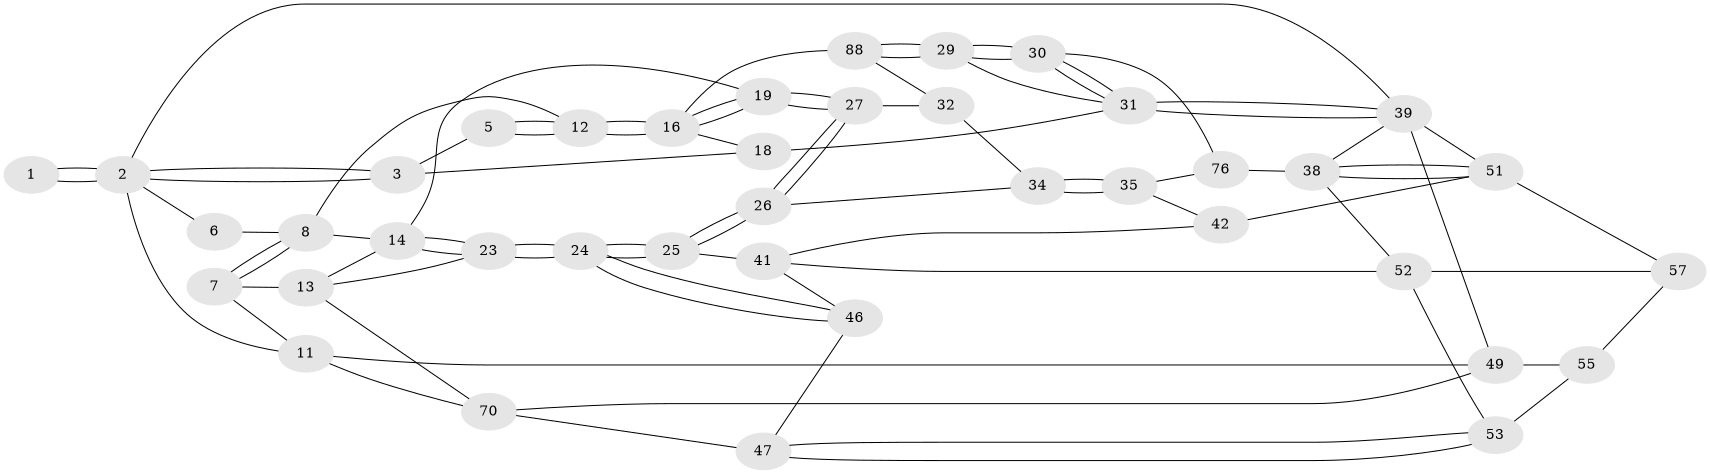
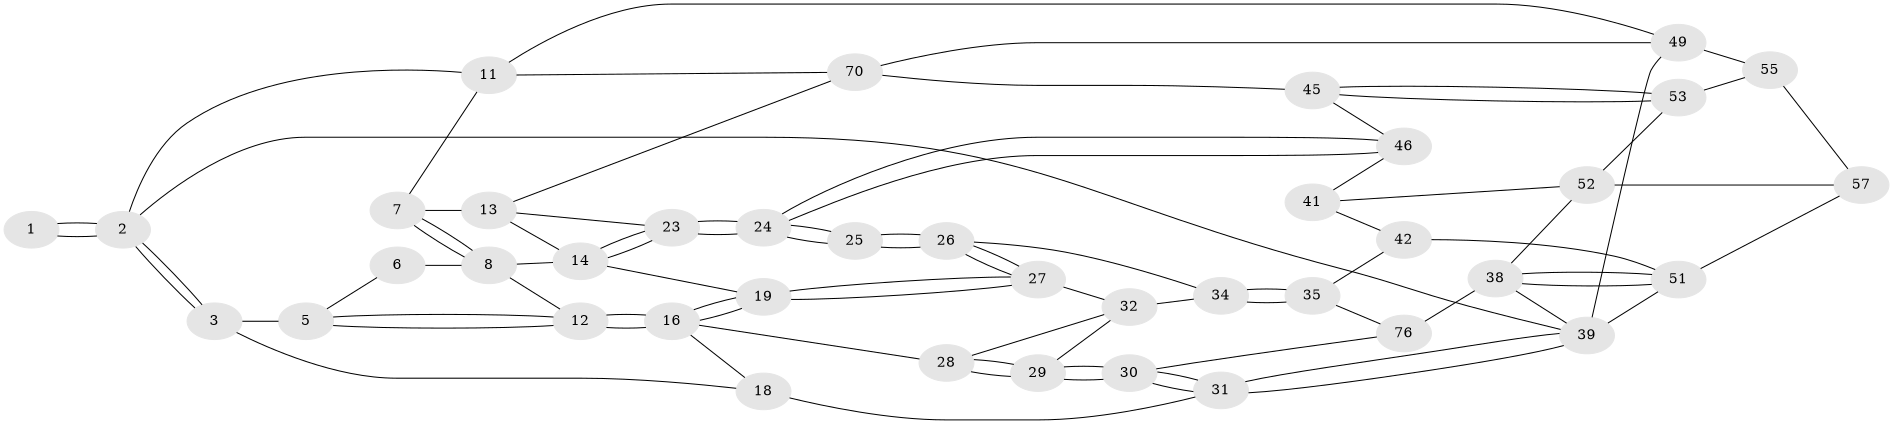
node "88": label "88" -> "28"
edge "29" -- "31": now "29" -- "32"
edge "2" -- "6": now "5" -- "6"
edge "25" -- "41": removed
node "47": label "47" -> "45"
